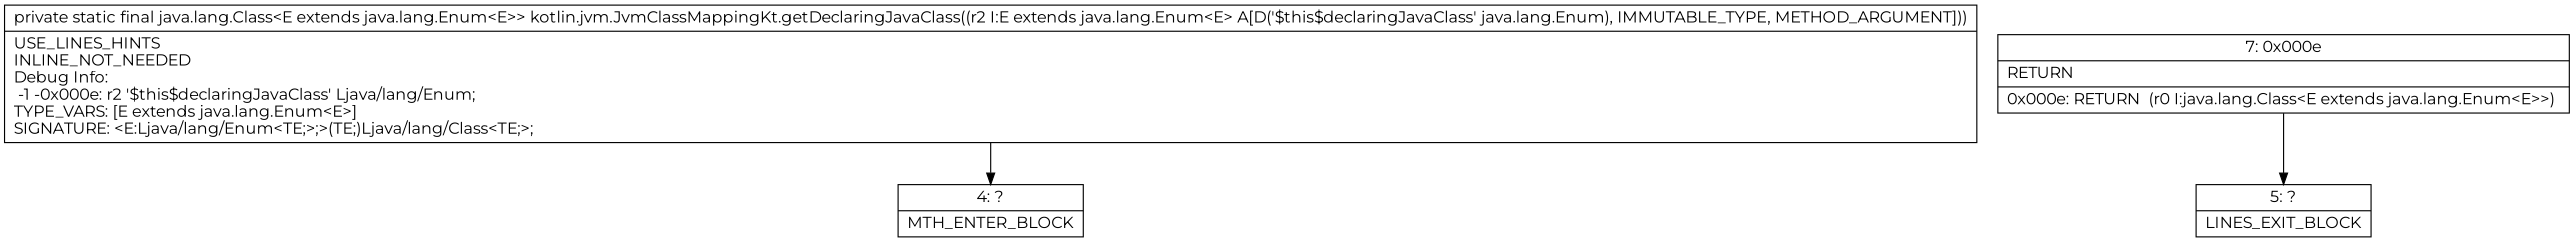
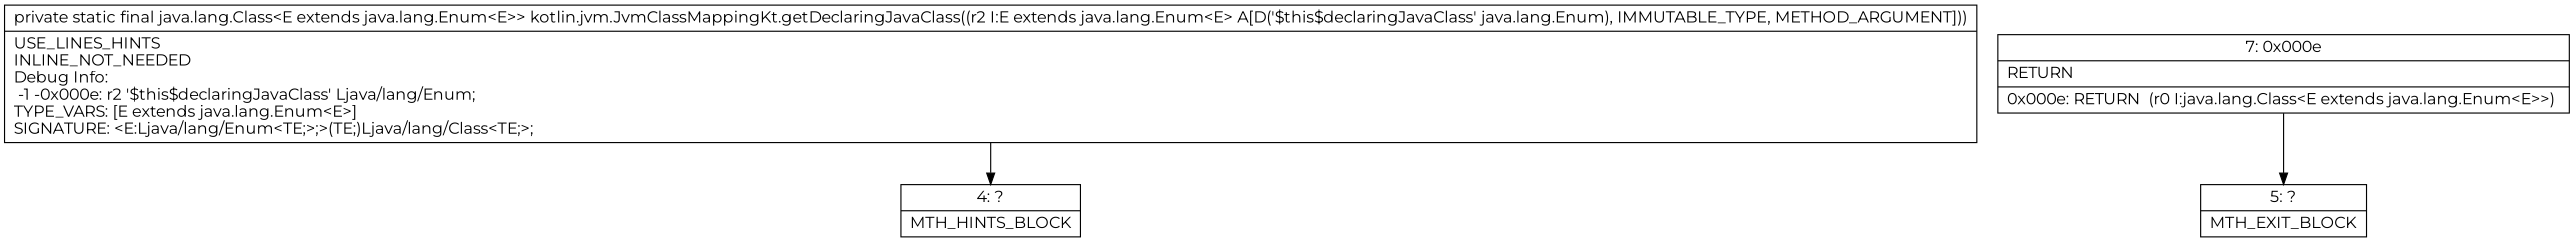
node "4: ?": text "MTH_ENTER_BLOCK" -> "MTH_HINTS_BLOCK"
node "5: ?": text "LINES_EXIT_BLOCK" -> "MTH_EXIT_BLOCK"
